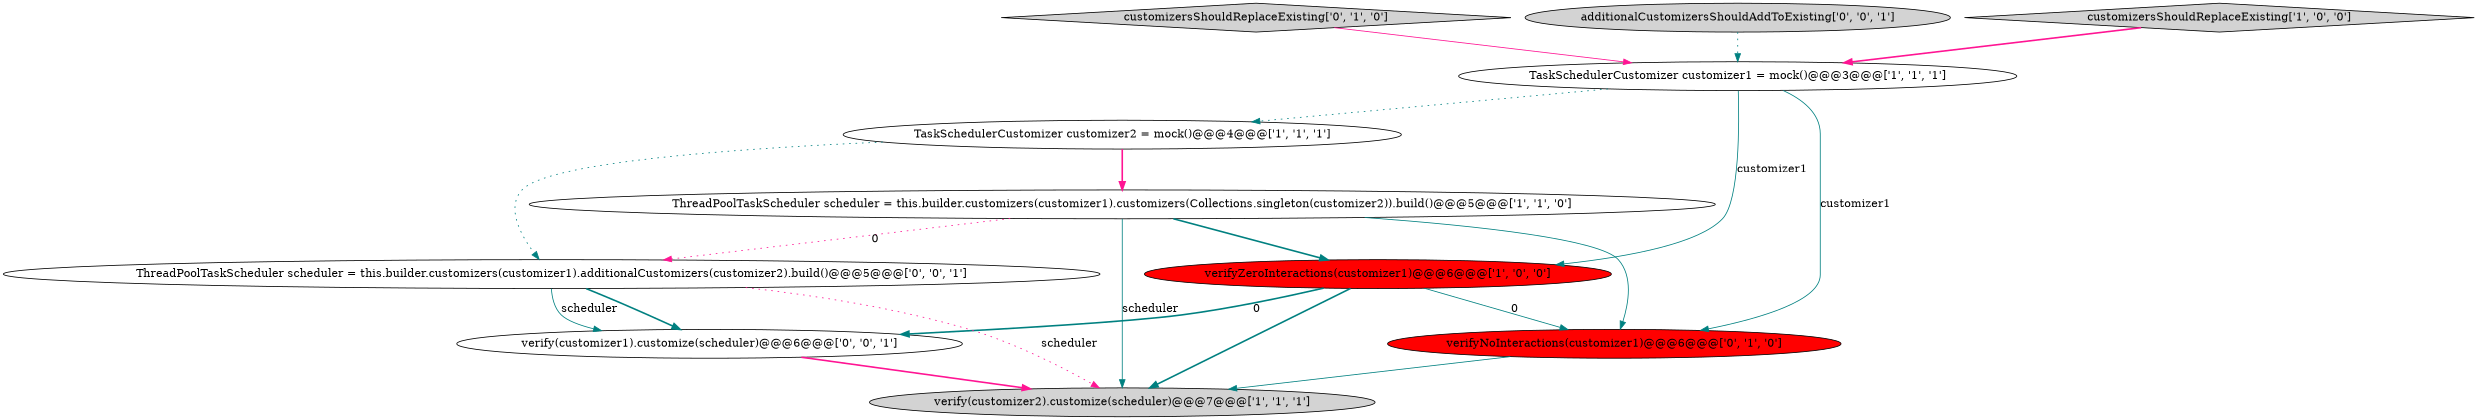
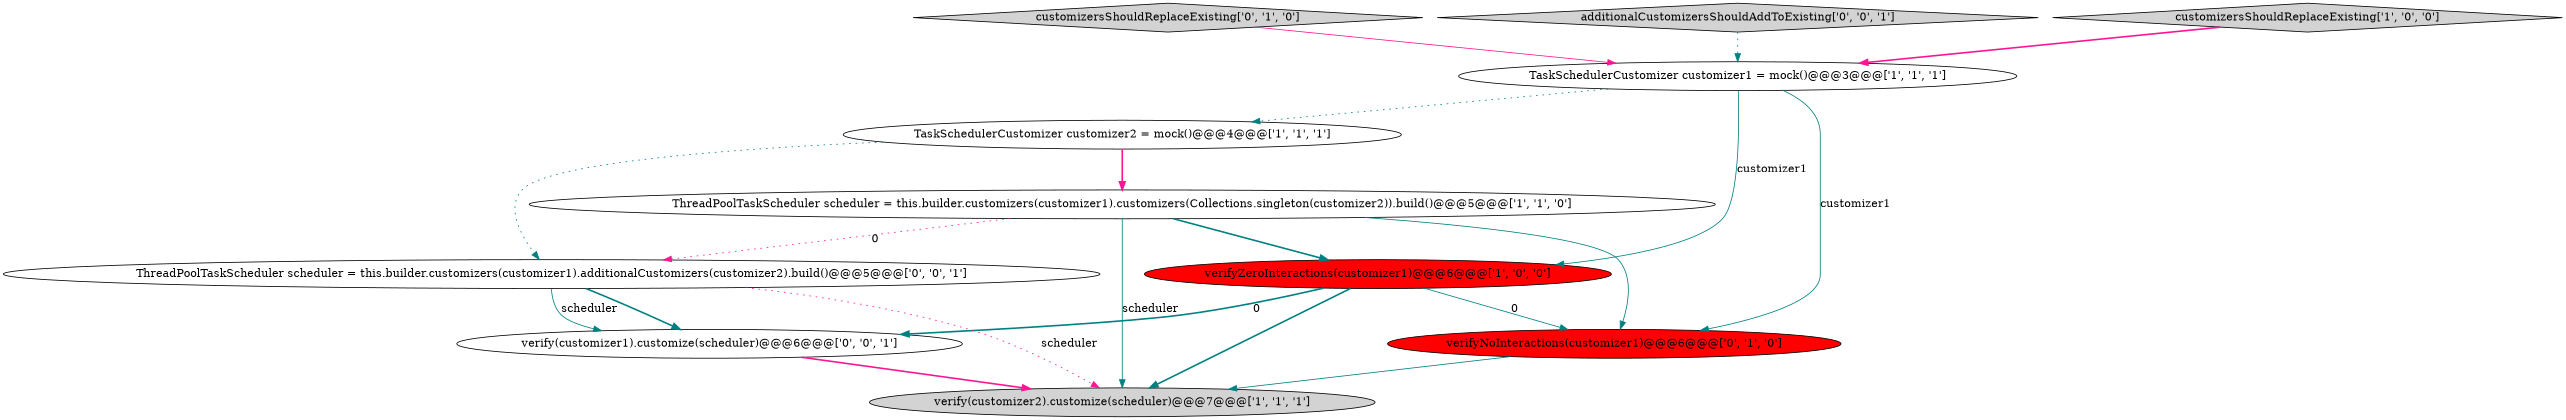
node "additionalCustomizersShouldAddToExisting['0', '0', '1']": shape ellipse -> diamond
